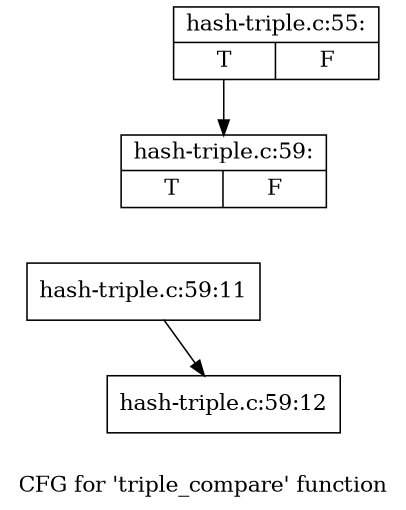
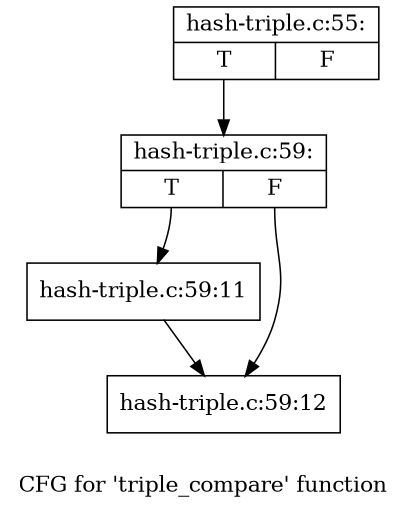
edge "hash-triple.c:59:" -> "hash-triple.c:59:11": added
edge "hash-triple.c:59:" -> "hash-triple.c:59:12": added
